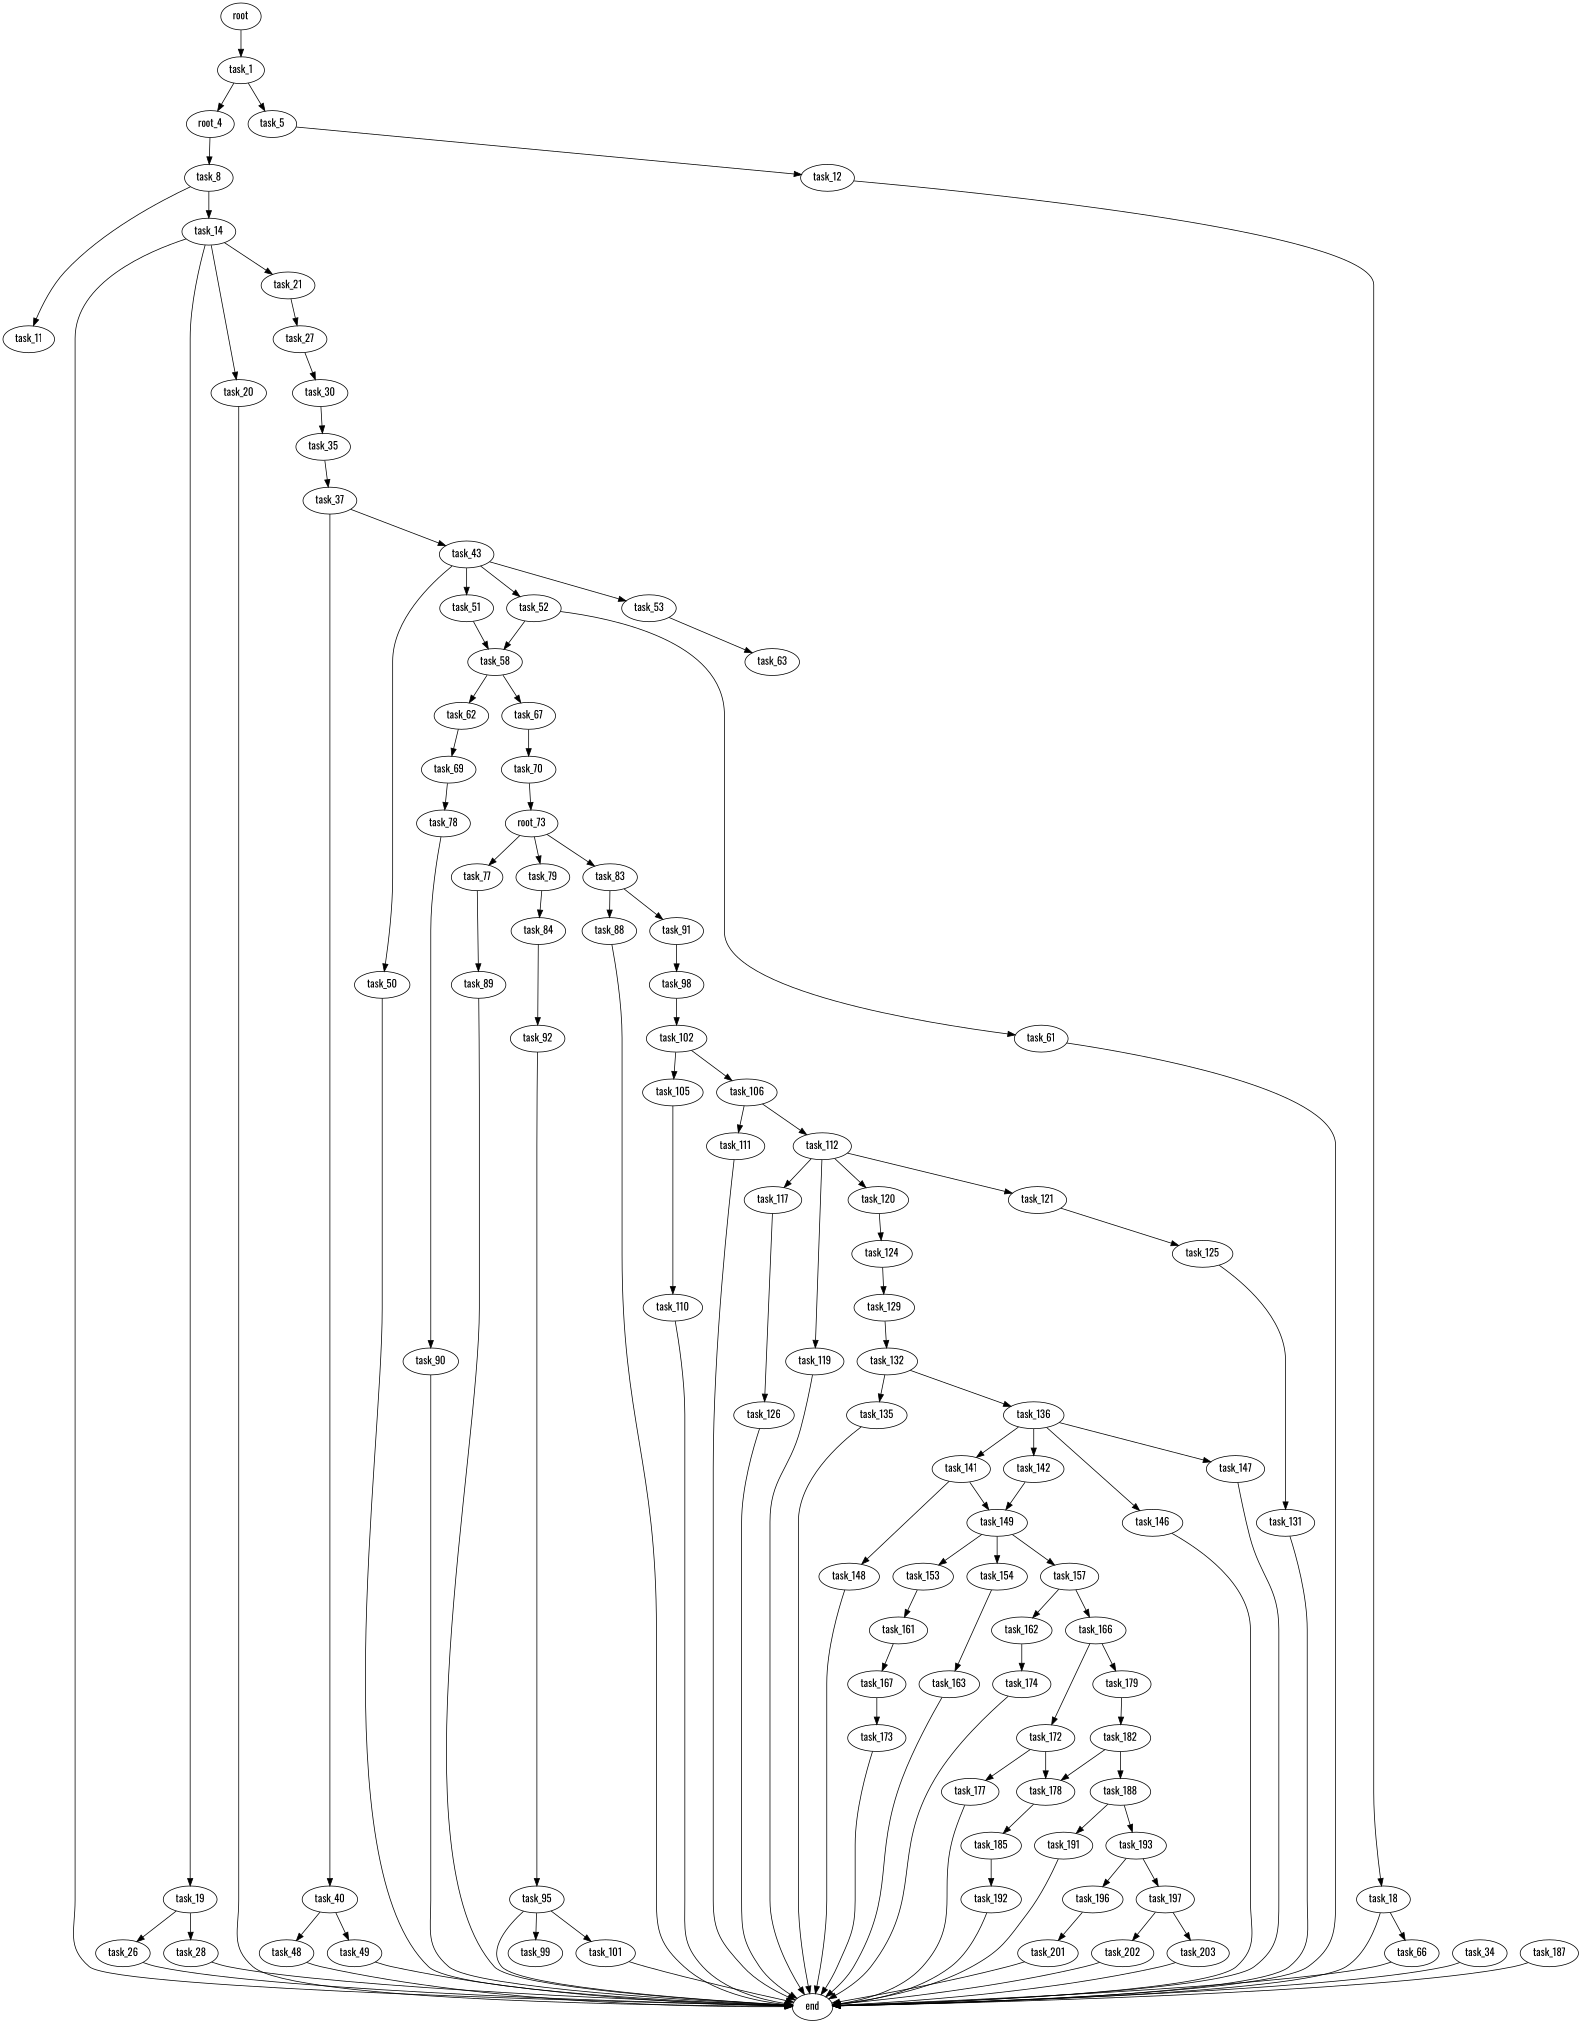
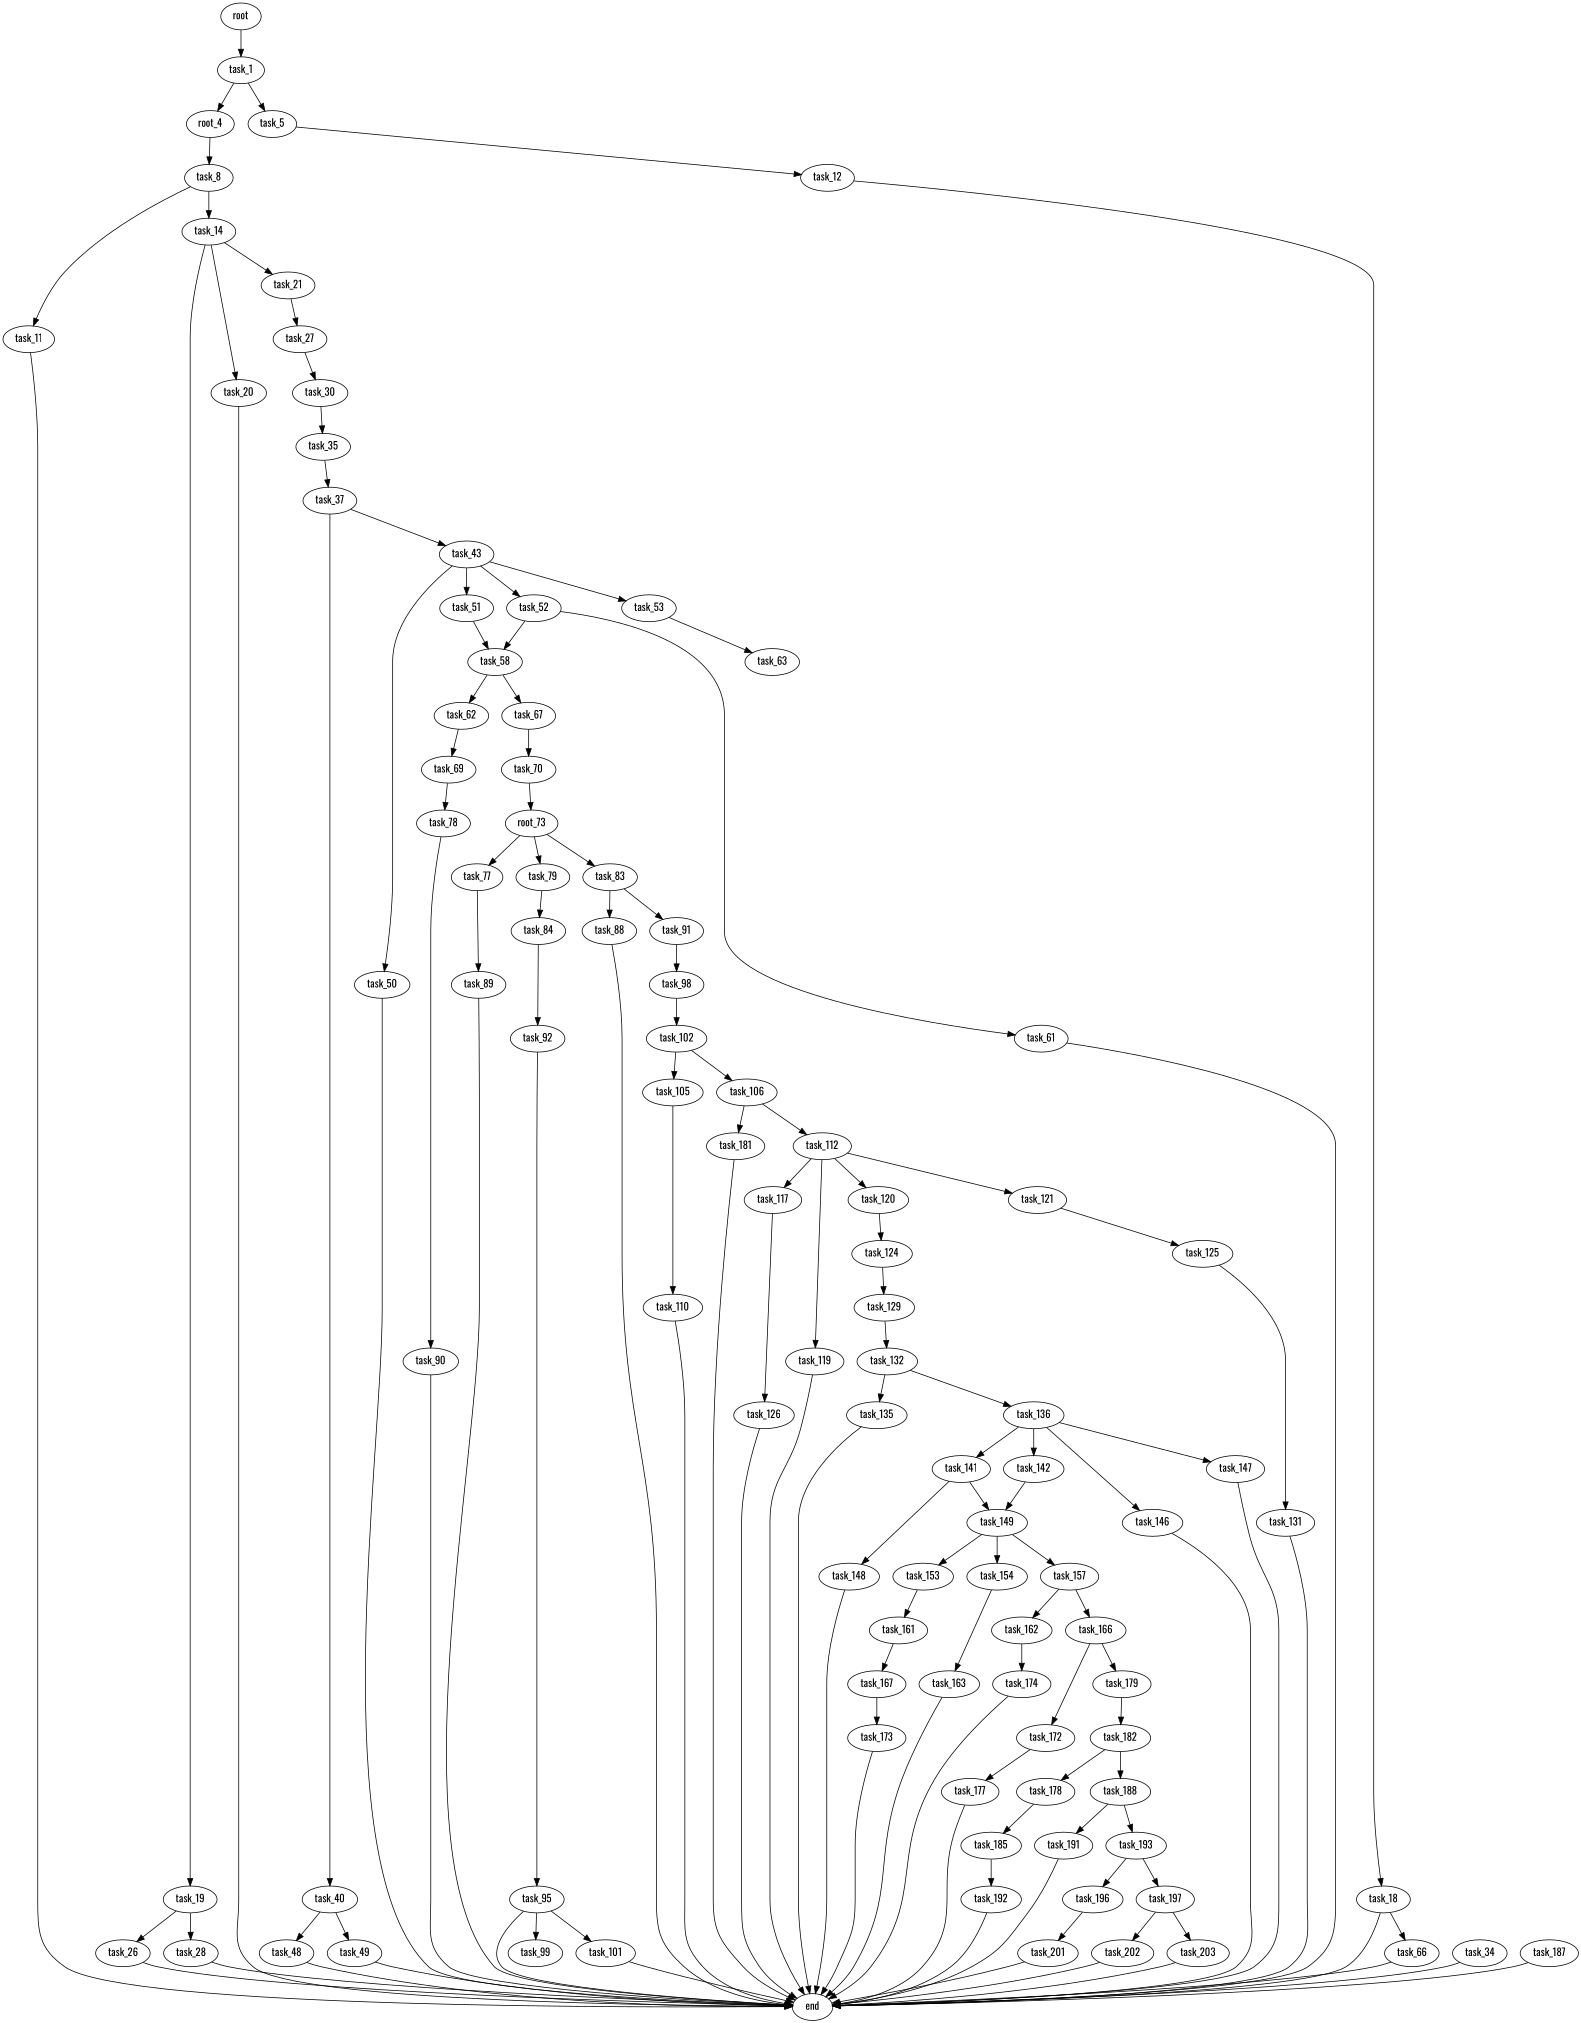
node "task_111": label "task_111" -> "task_181"
edge "task_14" -> "end": now "task_11" -> "end"
edge "task_172" -> "task_178": removed
